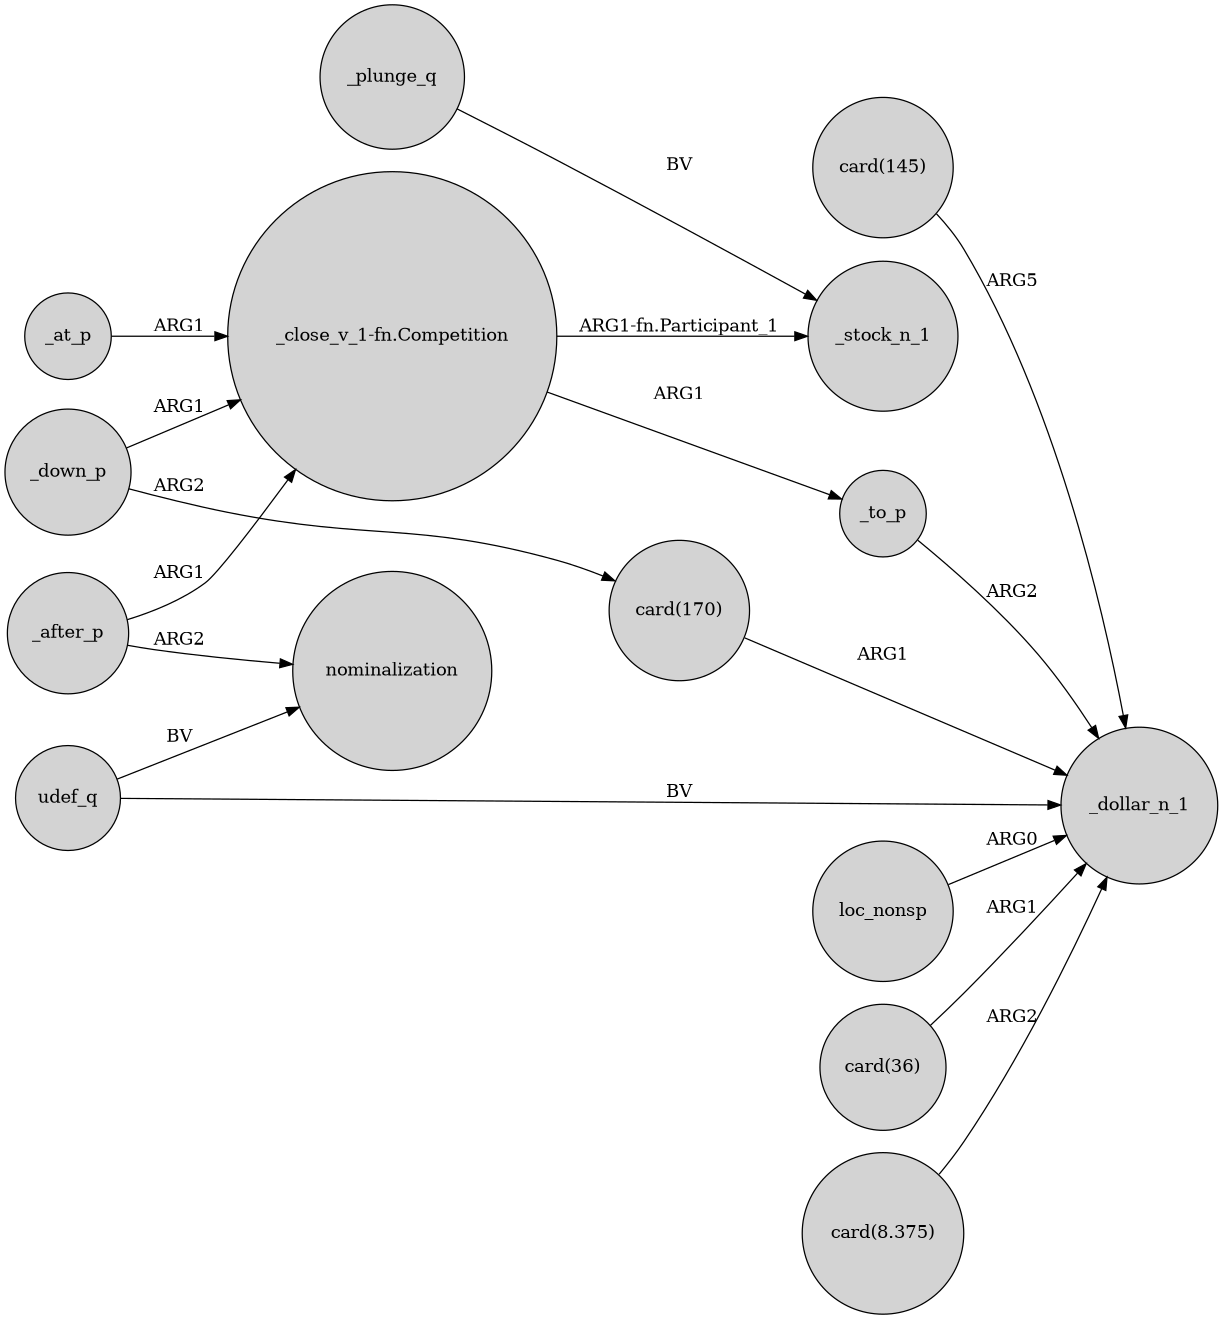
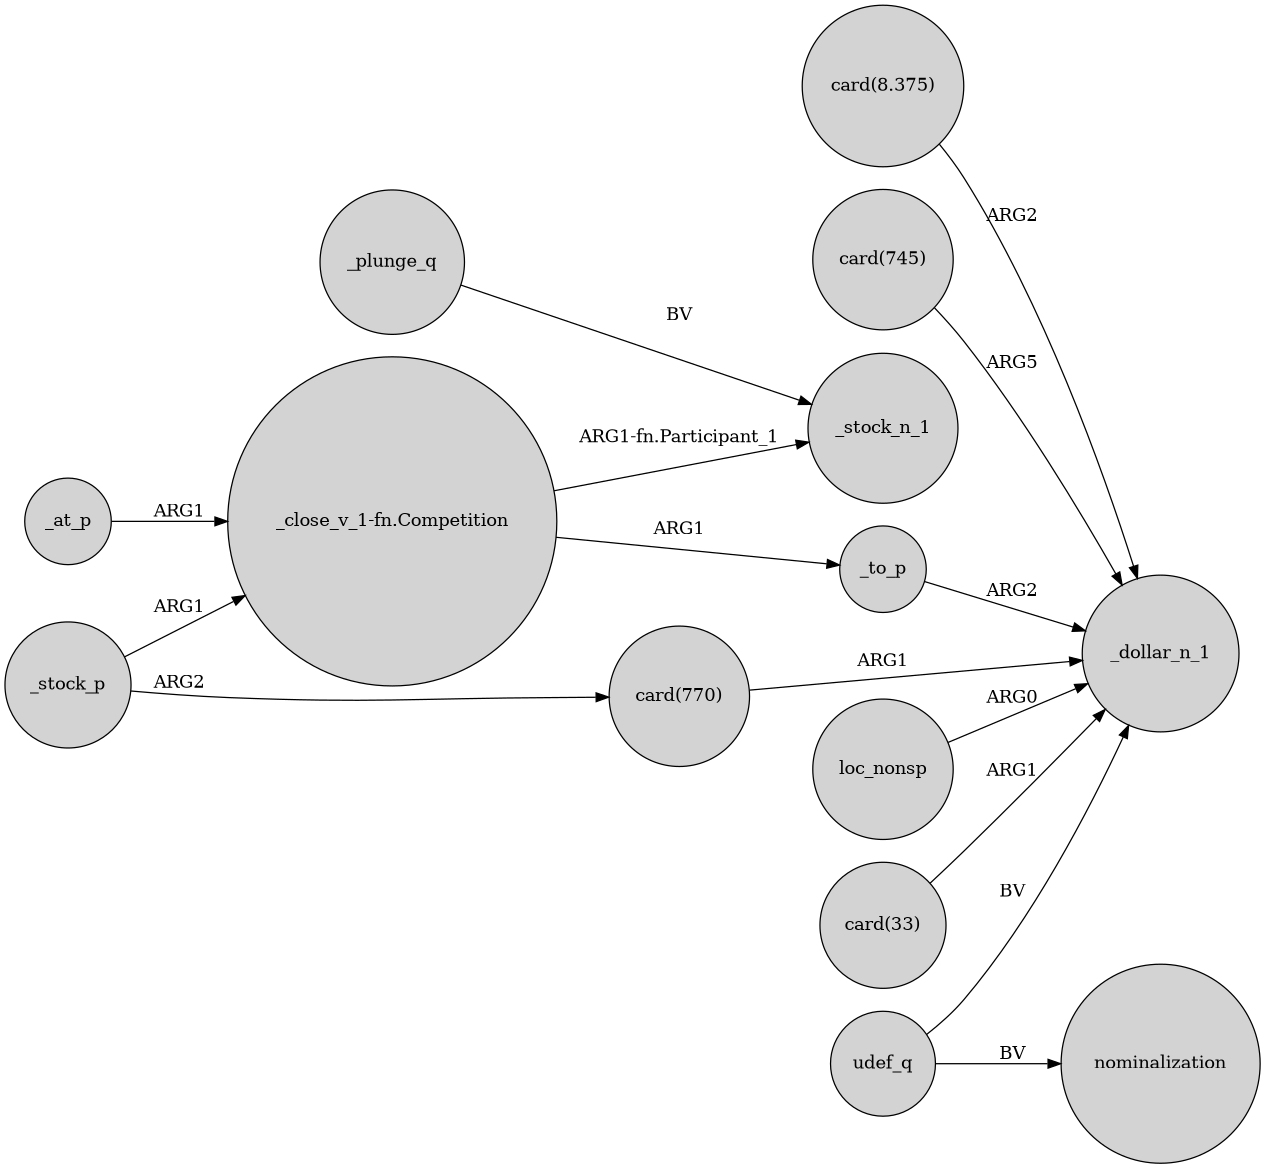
node "card(145)": label "card(145)" -> "card(745)"
node "_down_p": label "_down_p" -> "_stock_p"
node "card(170)": label "card(170)" -> "card(770)"
node "_after_p": removed
node "card(36)": label "card(36)" -> "card(33)"
